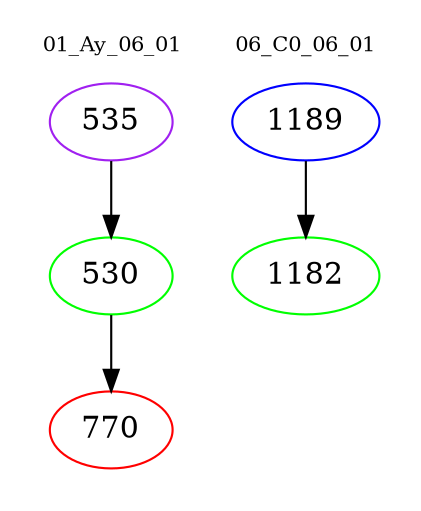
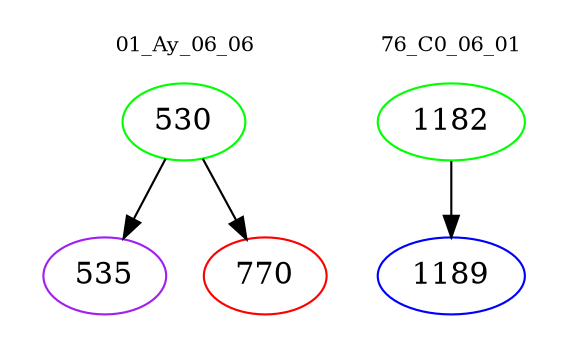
cluster "01_Ay_06_01": label "01_Ay_06_01" -> "01_Ay_06_06"
cluster "06_C0_06_01": label "06_C0_06_01" -> "76_C0_06_01"
edge "535" -> "530": reversed
edge "1189" -> "1182": reversed
